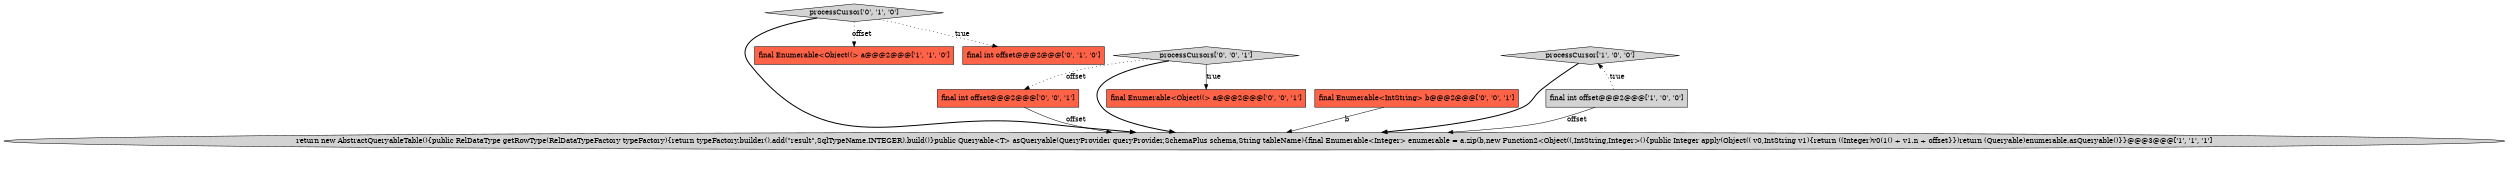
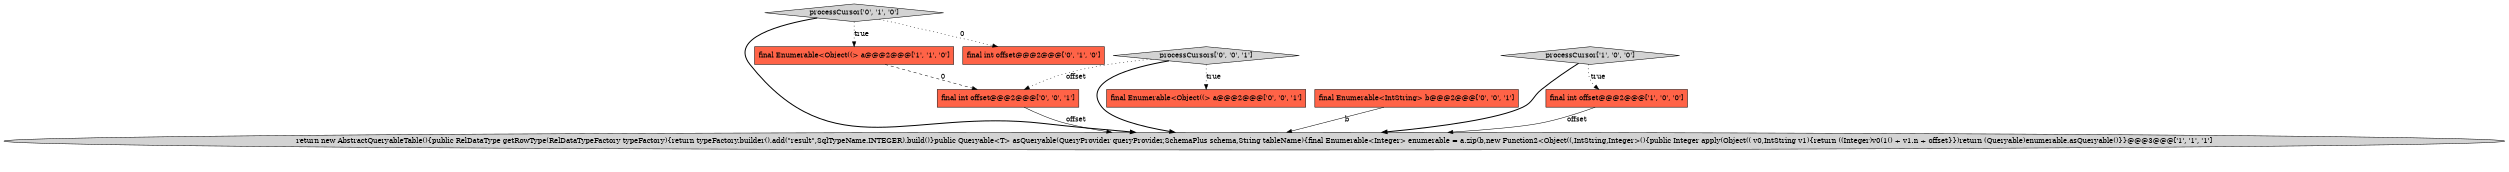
edge "processCursor['0', '1', '0']" -> "final Enumerable<Object((> a@@@2@@@['1', '1', '0']": label "offset" -> "true"
edge "processCursor['0', '1', '0']" -> "final int offset@@@2@@@['0', '1', '0']": label "true" -> "0"
edge "processCursors['0', '0', '1']" -> "final Enumerable<Object((> a@@@2@@@['0', '0', '1']": style solid -> dotted
edge "final Enumerable<Object((> a@@@2@@@['1', '1', '0']" -> "final int offset@@@2@@@['0', '0', '1']": added, label "0"
edge "final int offset@@@2@@@['1', '0', '0']" -> "processCursor['1', '0', '0']": reversed
node "final int offset@@@2@@@['1', '0', '0']": fillcolor lightgray -> tomato
